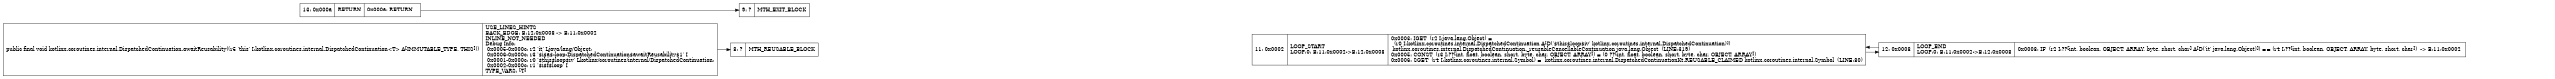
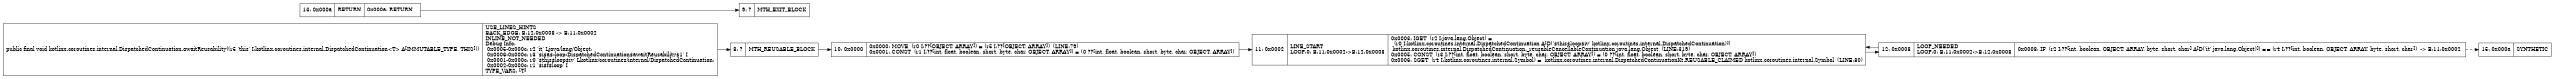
node "11: 0x0002": text "LOOP_START" -> "LINE_START"
node "12: 0x0008": text "LOOP_END" -> "LOOP_NEEDED"
node "10: 0x0000": added
node "15: 0x000a": added
